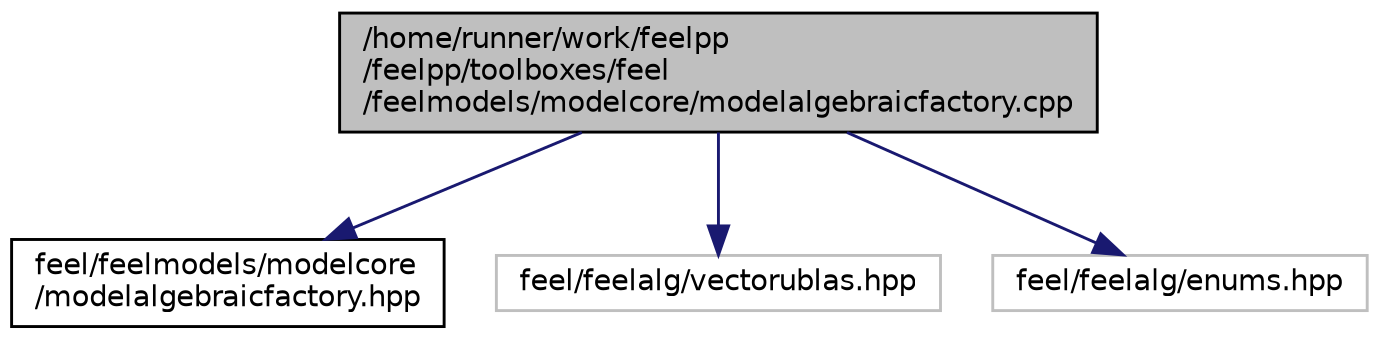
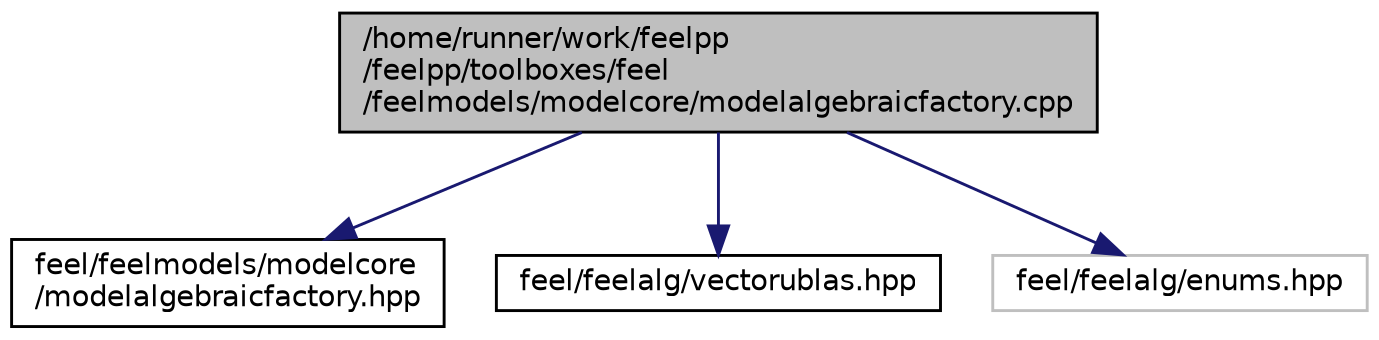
node "feel/feelalg/vectorublas.hpp": color grey75 -> black
